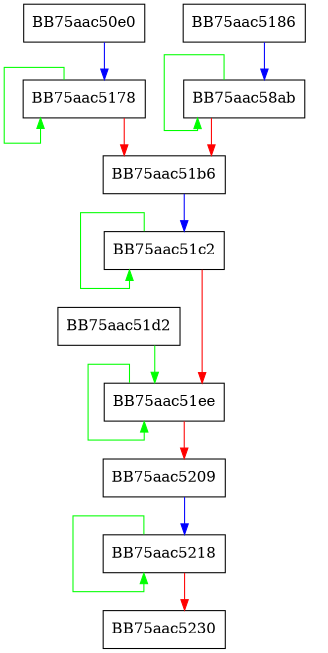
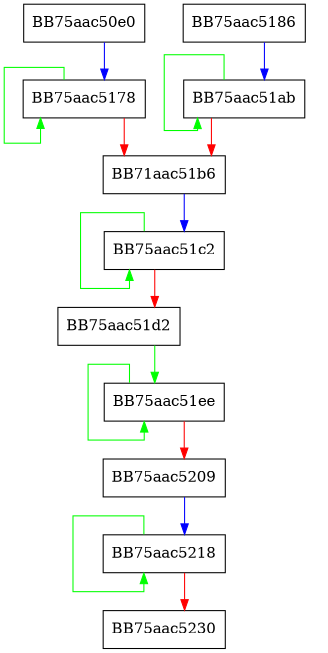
node "BB75aac58ab": label "BB75aac58ab" -> "BB75aac51ab"
node "BB75aac51b6": label "BB75aac51b6" -> "BB71aac51b6"
edge "BB75aac51c2" -> "BB75aac51ee": now "BB75aac51c2" -> "BB75aac51d2"
